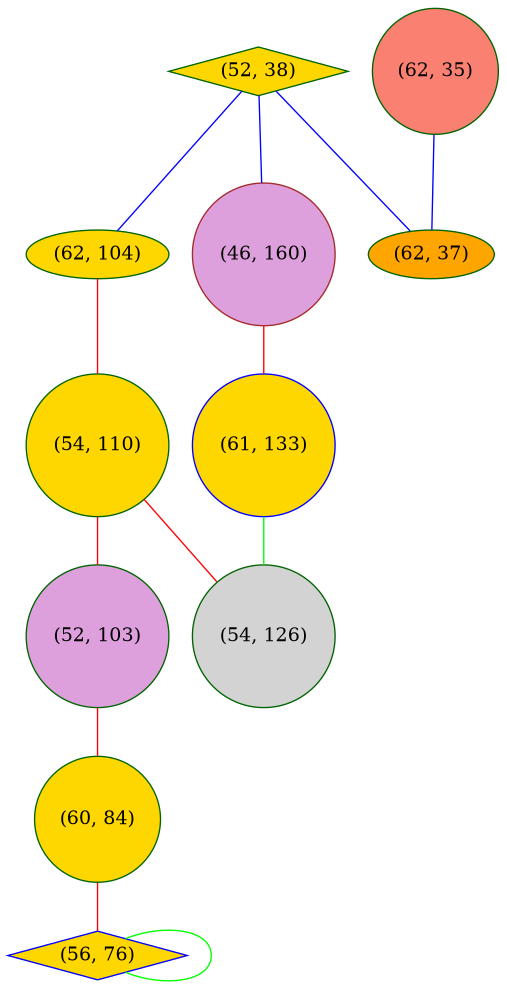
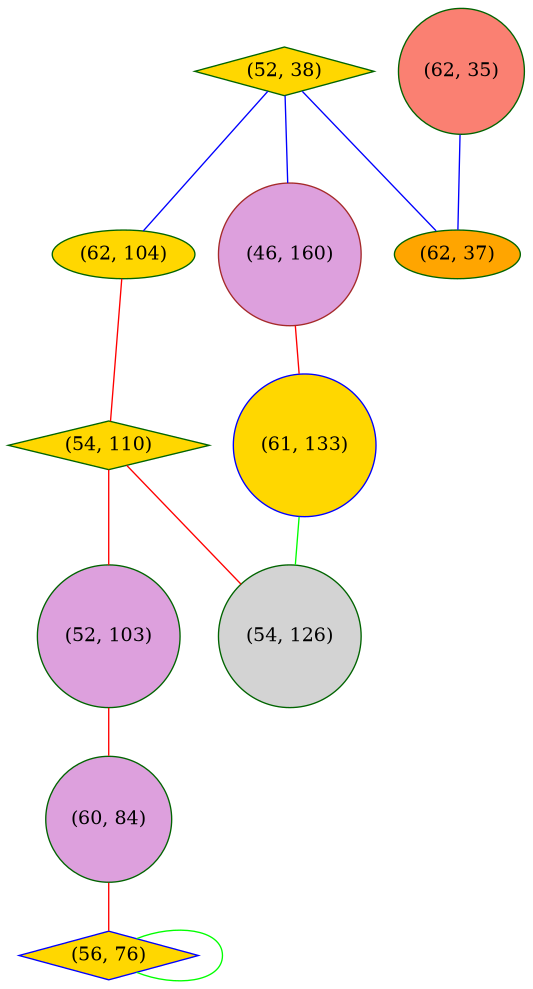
node "(54, 110)": shape circle -> diamond
node "(60, 84)": fillcolor gold -> plum
